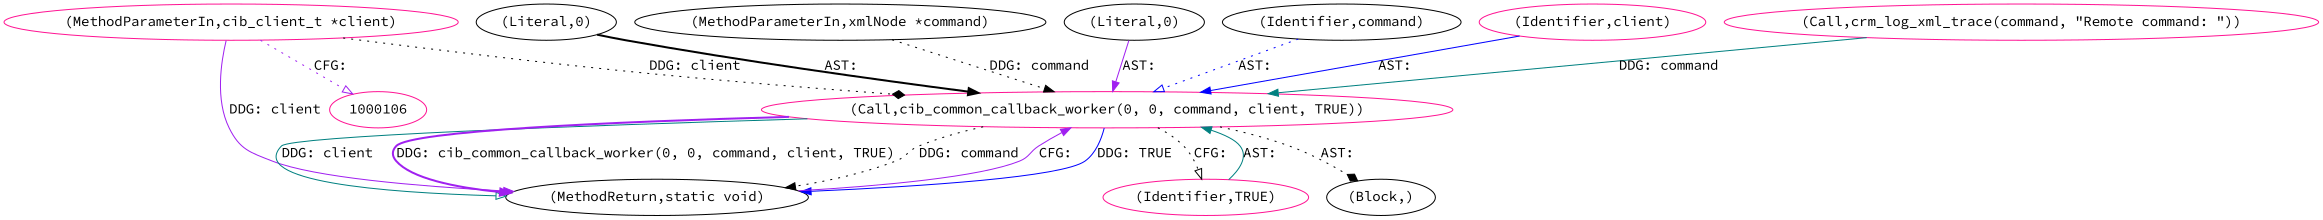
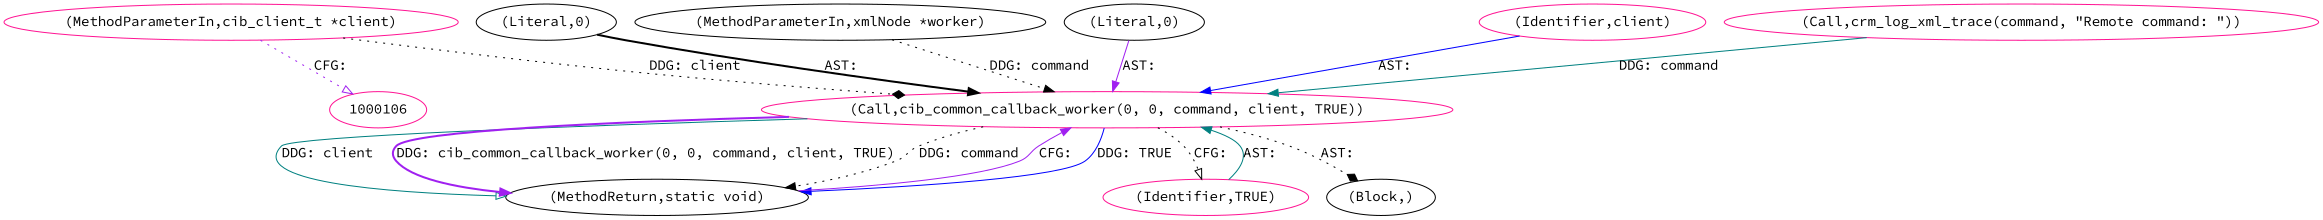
node "(MethodParameterIn,xmlNode *command)": label "(MethodParameterIn,xmlNode *command)" -> "(MethodParameterIn,xmlNode *worker)"
node "(Identifier,command)": removed
edge "(MethodParameterIn,cib_client_t *client)" -> "(MethodReturn,static void)": removed, label "DDG: client"
